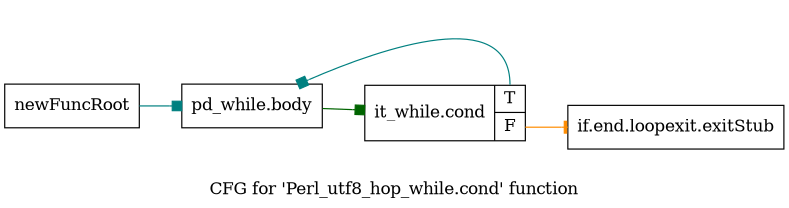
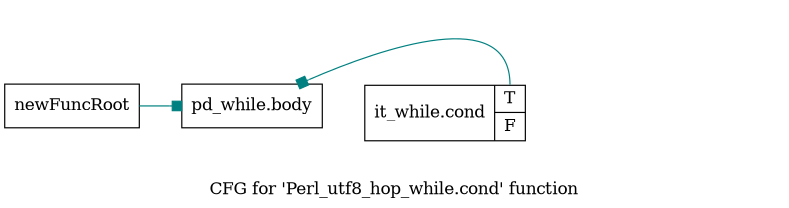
edge "pd_while.body" -> "it_while.cond": removed
node "if.end.loopexit.exitStub": removed
